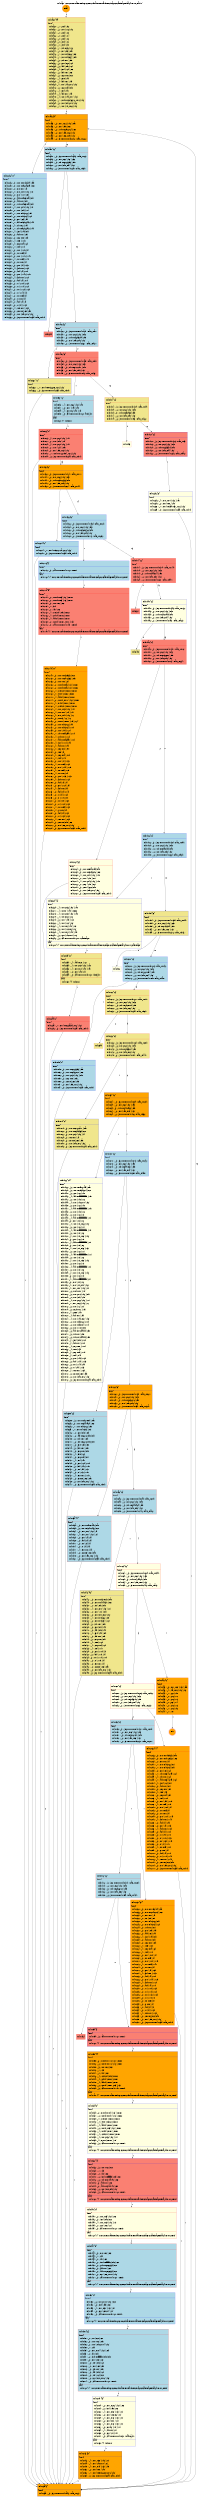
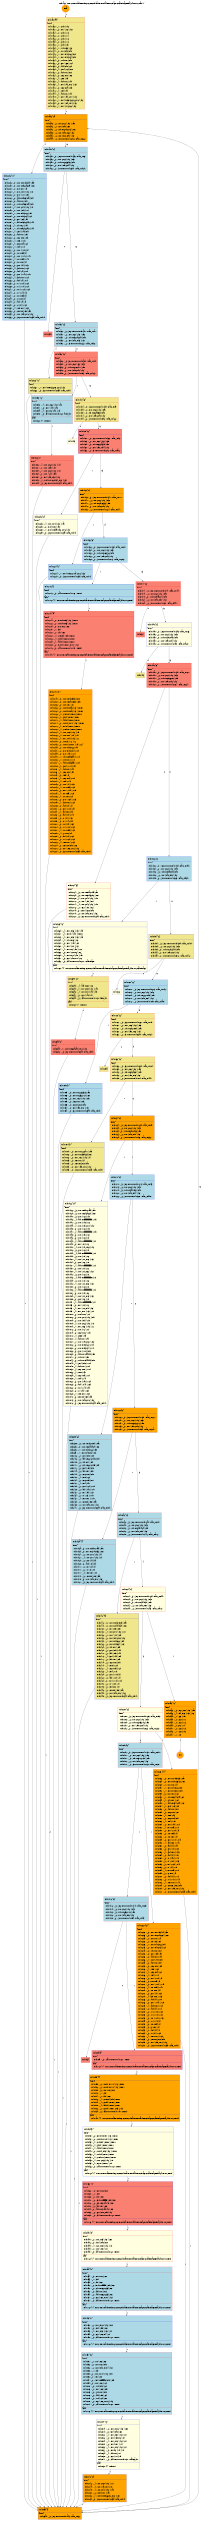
edge "0x401ec3 [27]" -> "0x401b3c [28]": now "0x401b20 [28]" -> "0x401b3c [28]"
